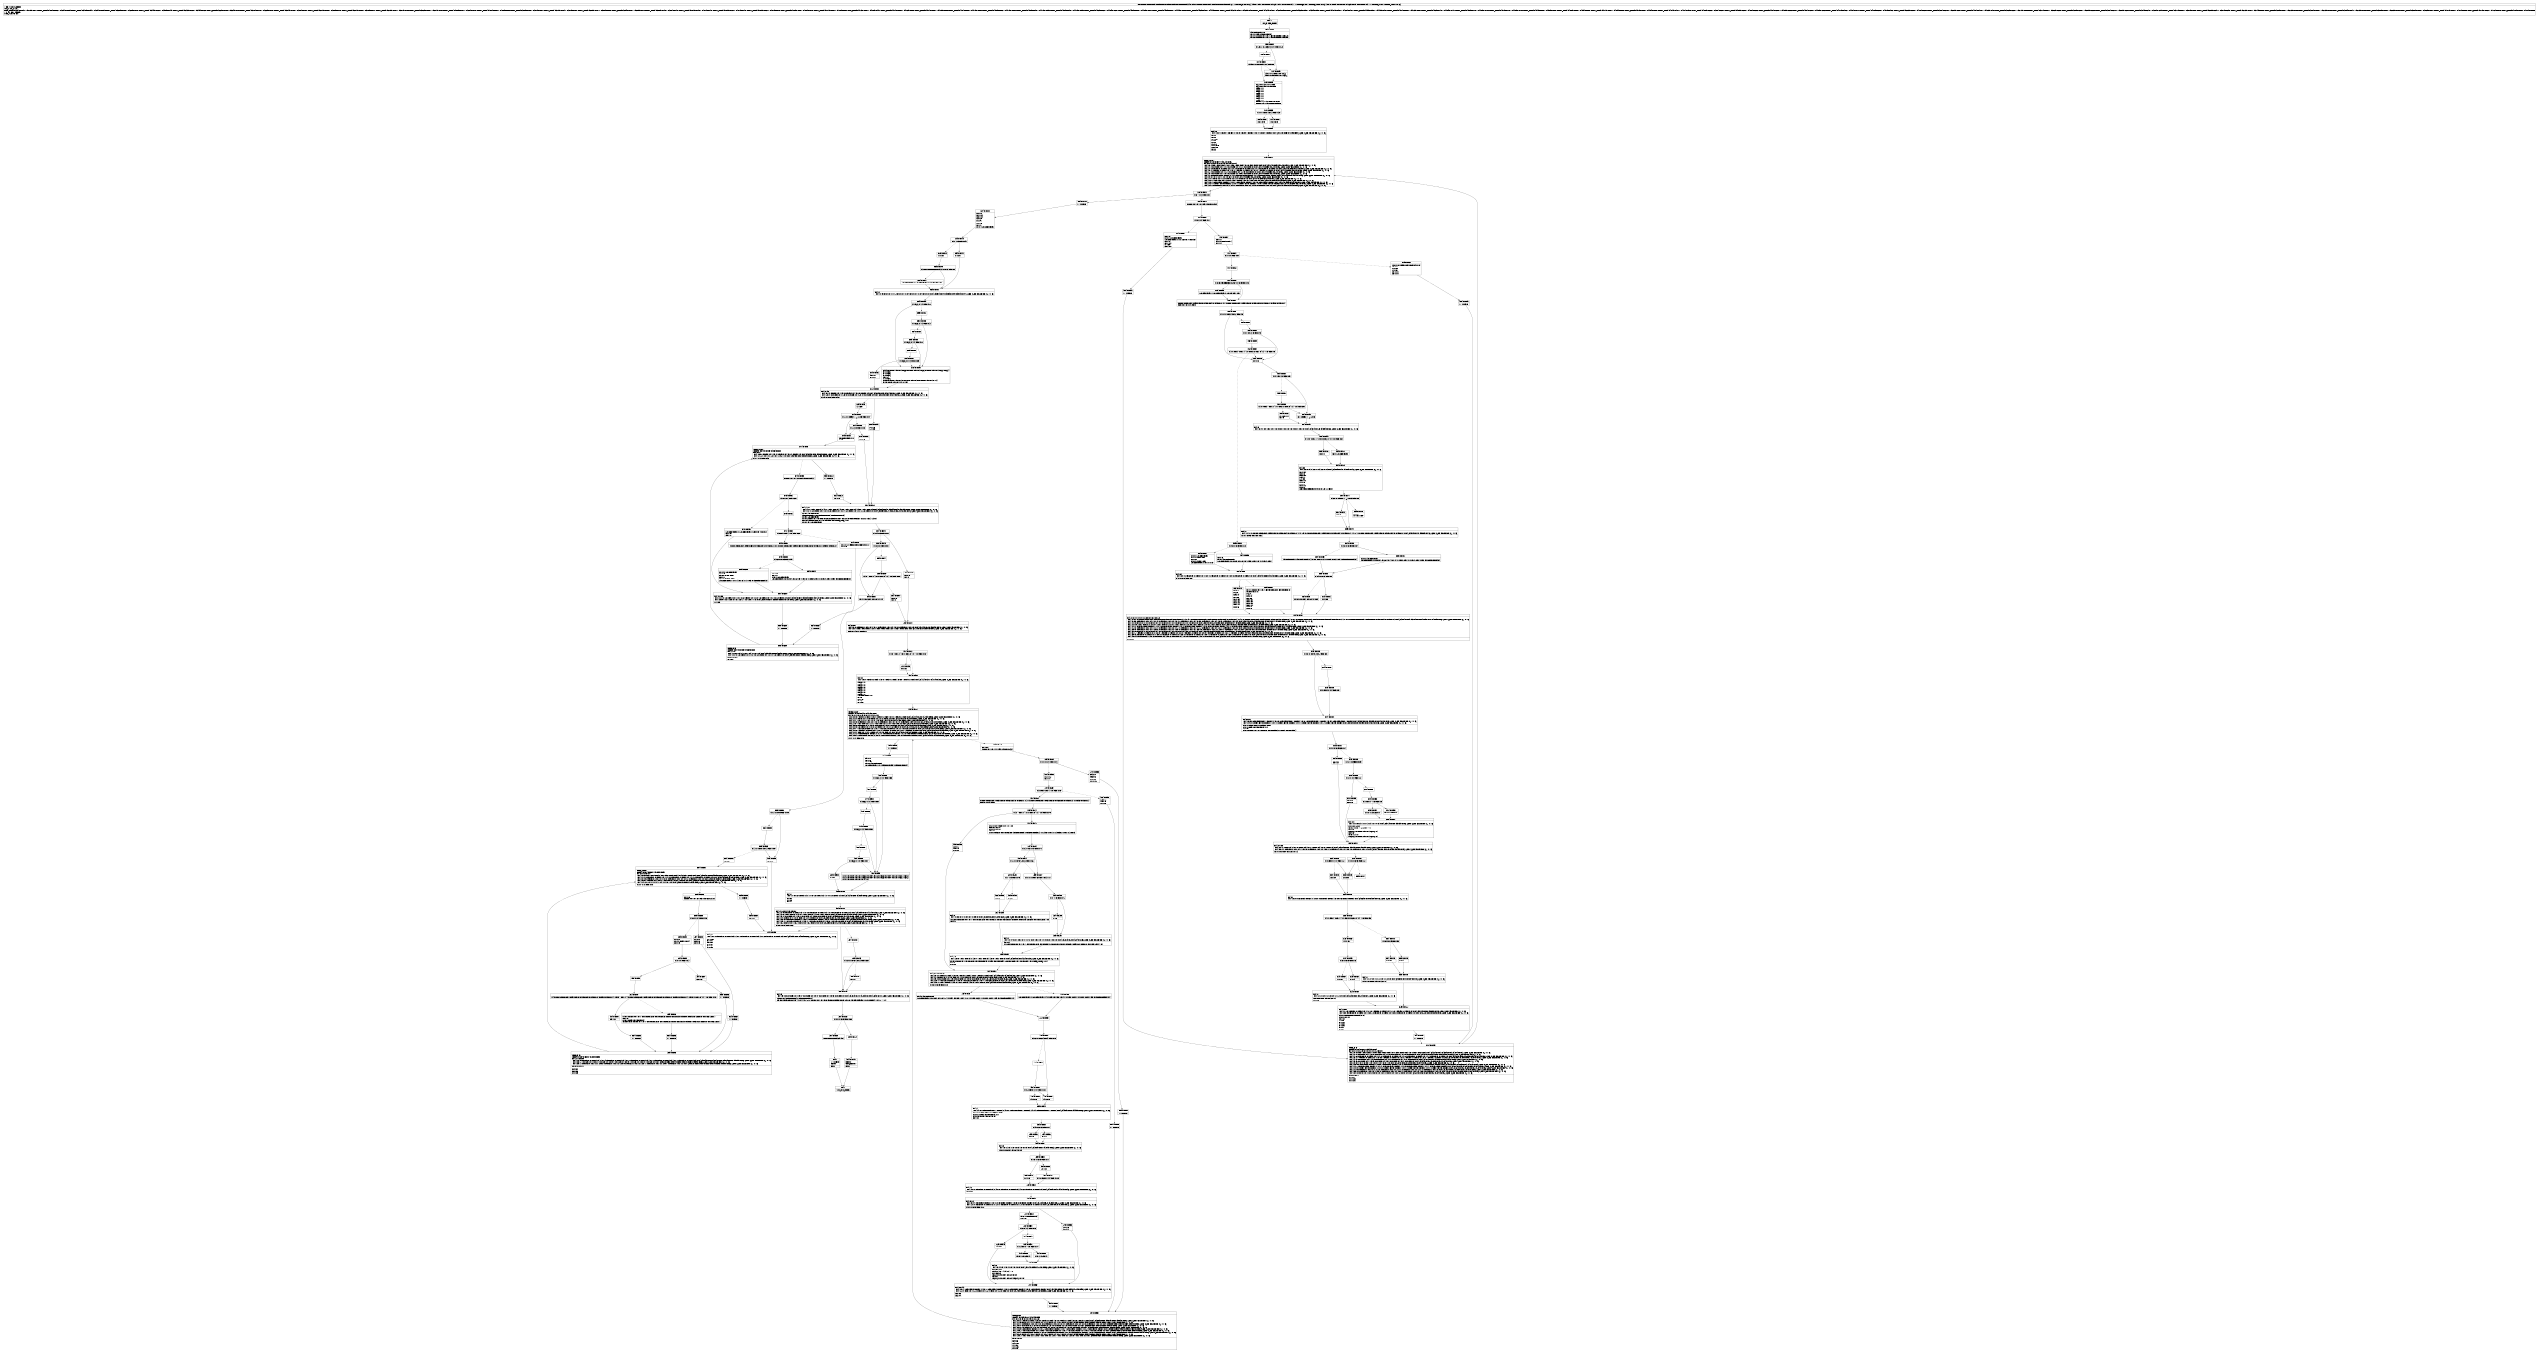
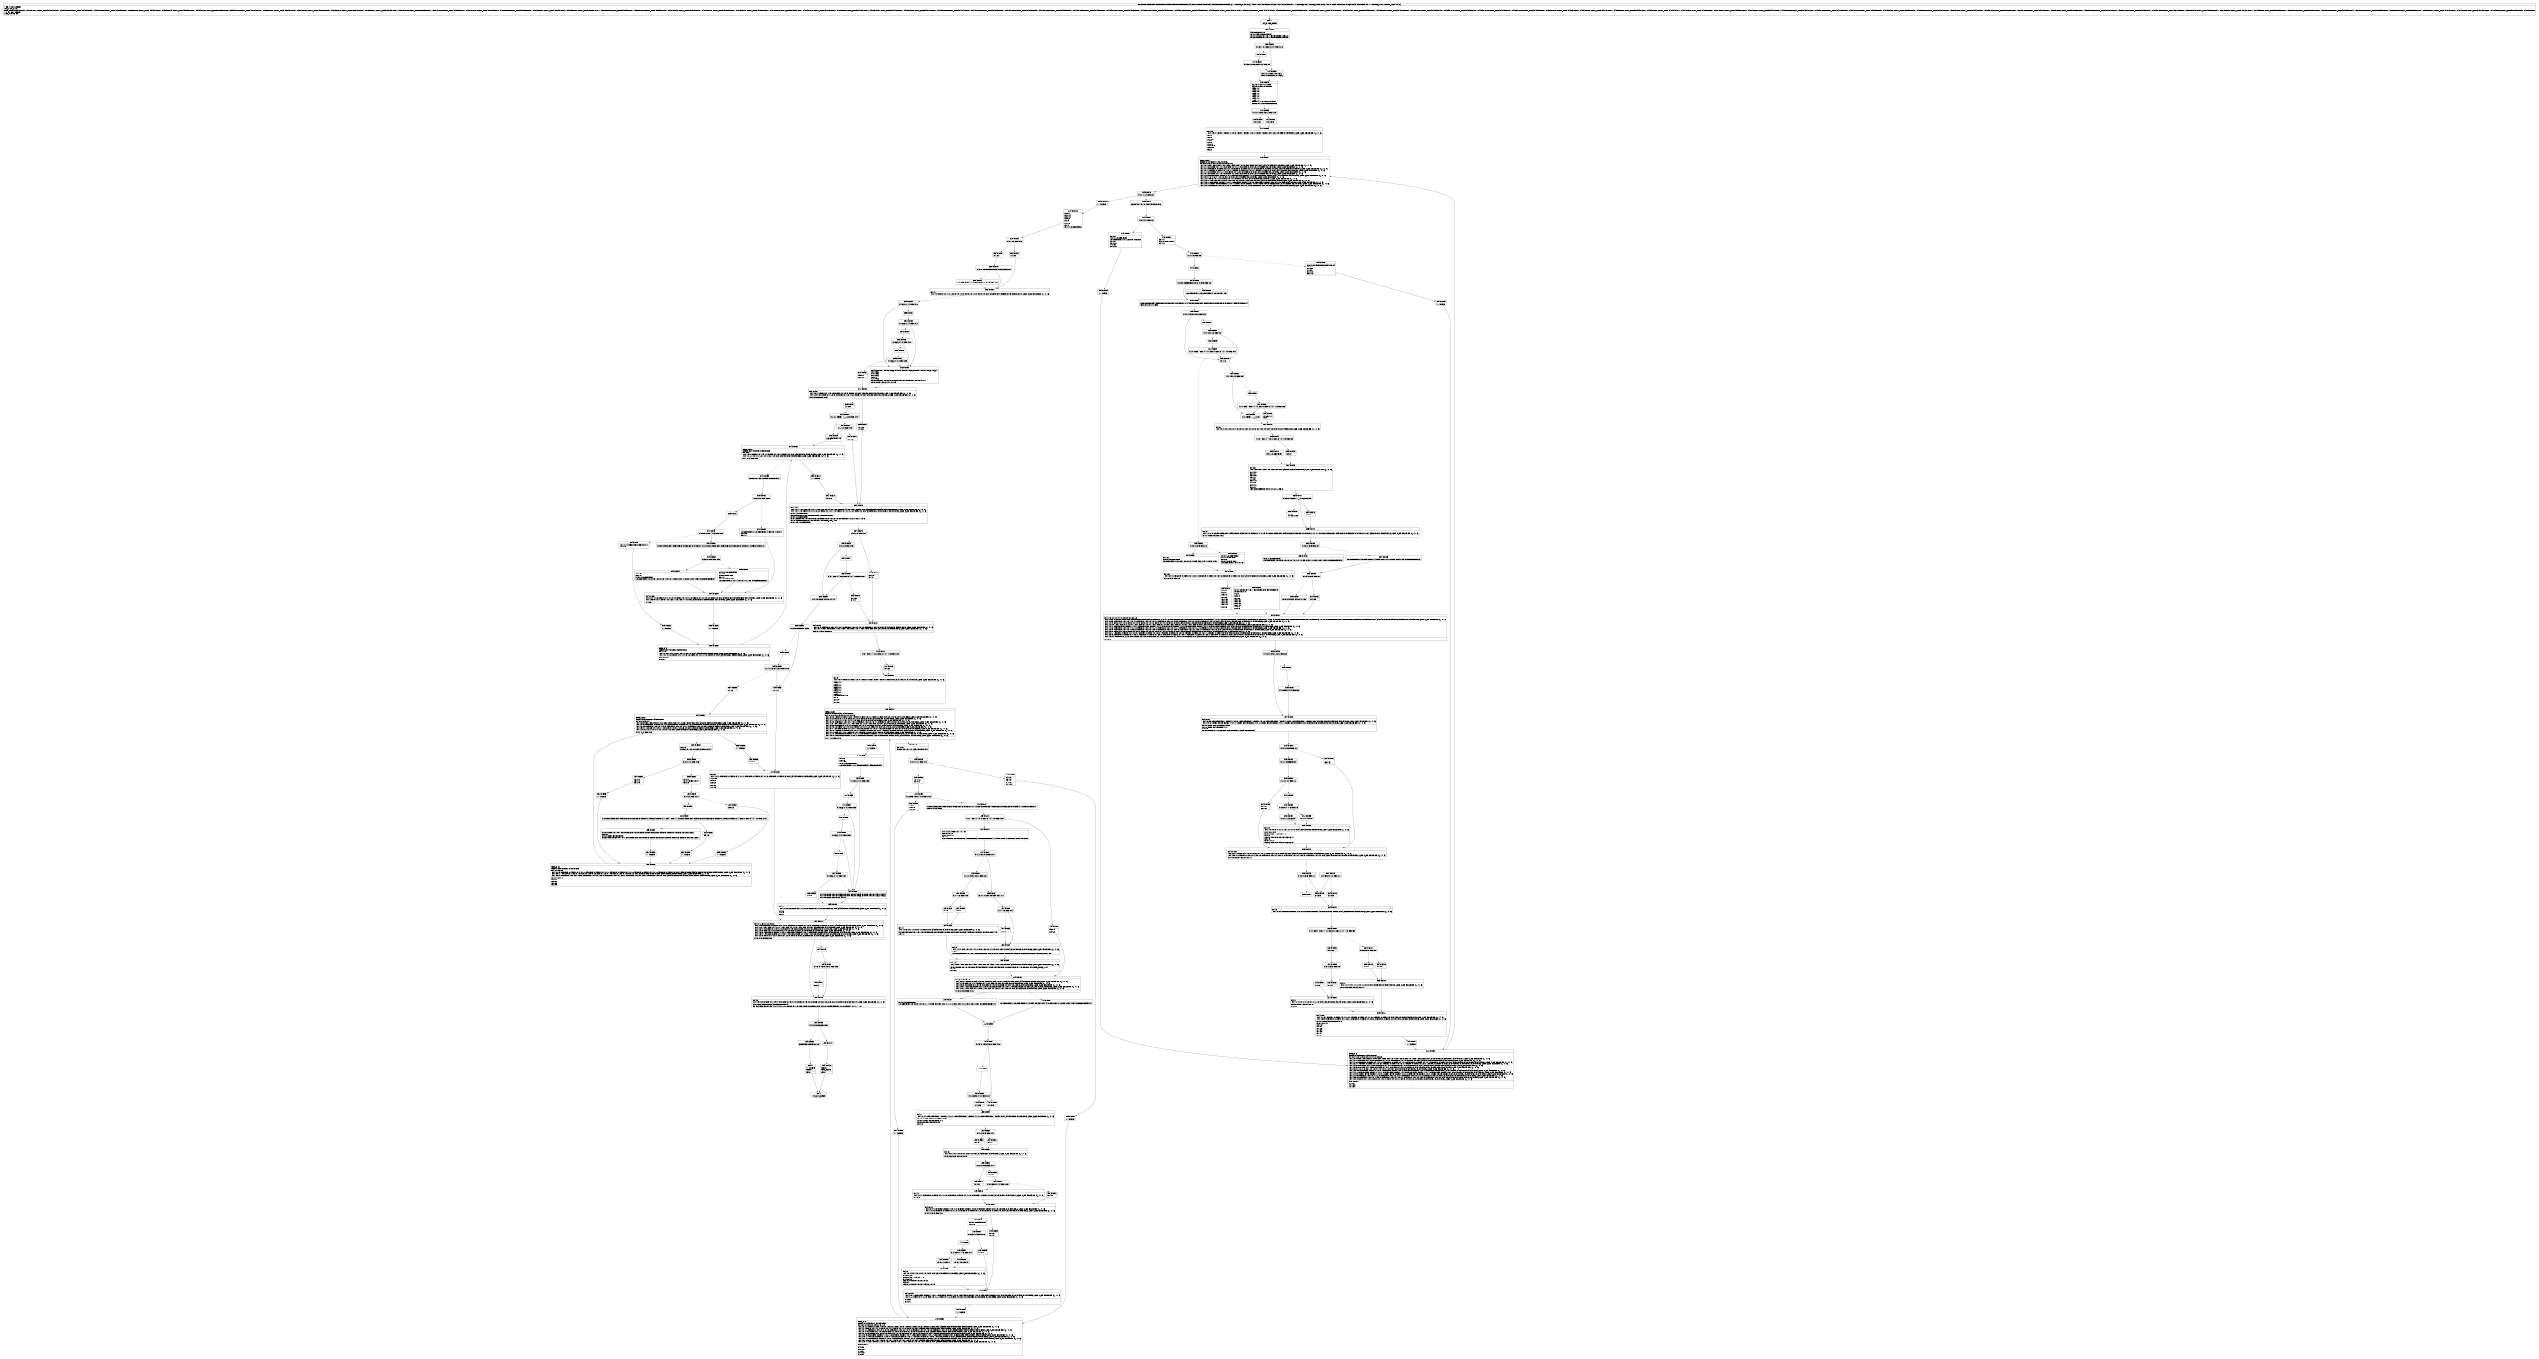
edge "486: 0x0611" -> "411: 0x0403": reversed
node "458: 0x0544": added
